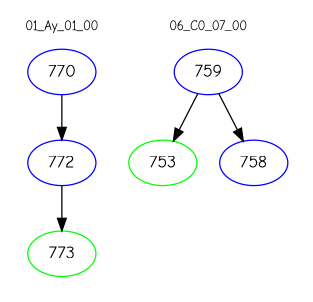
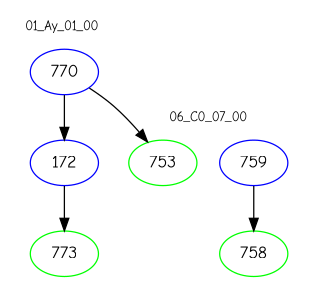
edge "759" -> "753": now "770" -> "753"
node "772": label "772" -> "172"
node "758": color blue -> green
